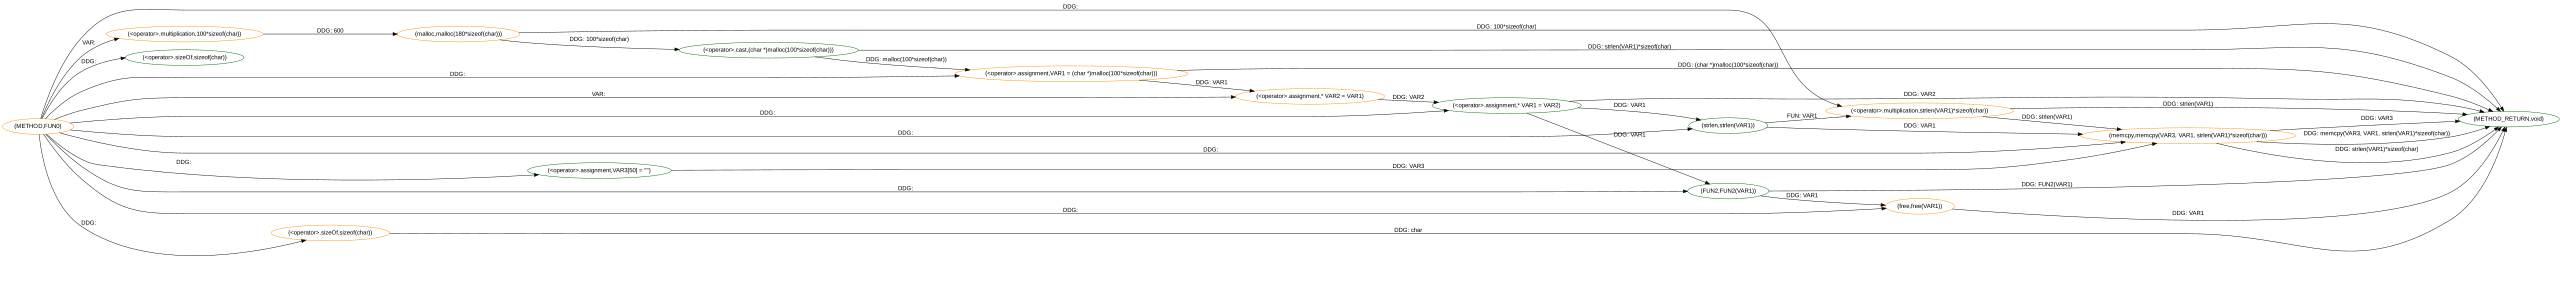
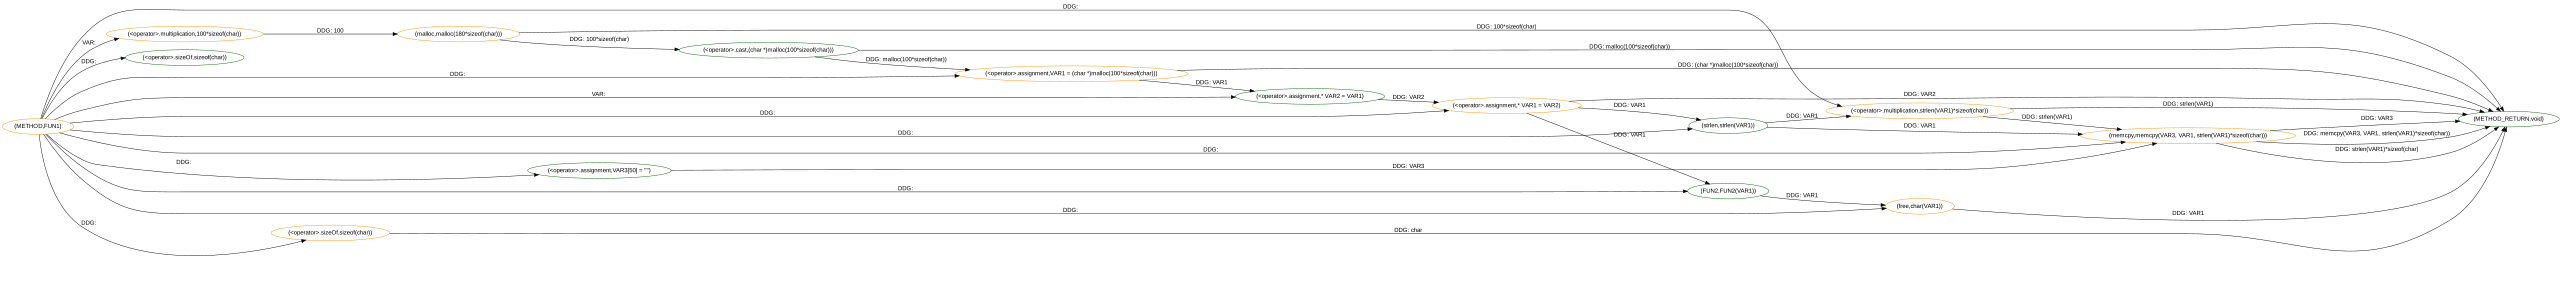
edge "(<operator>.multiplication,100*sizeof(char))" -> "(malloc,malloc(180*sizeof(char)))": label "DDG: 600" -> "DDG: 100"
edge "(<operator>.cast,(char *)malloc(100*sizeof(char)))" -> "(METHOD_RETURN,void)": label "DDG: strlen(VAR1)*sizeof(char)" -> "DDG: malloc(100*sizeof(char))"
node "(<operator>.assignment,* VAR2 = VAR1)": color darkorange -> darkgreen
node "(<operator>.assignment,* VAR1 = VAR2)": color darkgreen -> darkorange
edge "(strlen,strlen(VAR1))" -> "(<operator>.multiplication,strlen(VAR1)*sizeof(char))": label "FUN: VAR1" -> "DDG: VAR1"
node "(METHOD,FUN0)": label "(METHOD,FUN0)" -> "(METHOD,FUN1)"
edge "(FUN2,FUN2(VAR1))" -> "(METHOD_RETURN,void)": removed, label "DDG: FUN2(VAR1)"
node "(free,free(VAR1))": label "(free,free(VAR1))" -> "(free,char(VAR1))"
